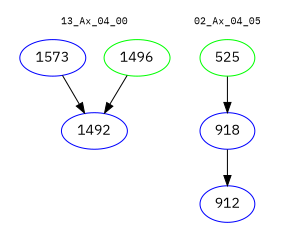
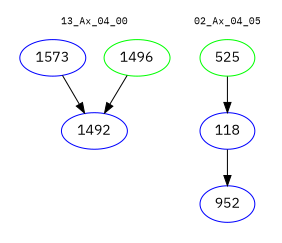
node "918": label "918" -> "118"
node "912": label "912" -> "952"
